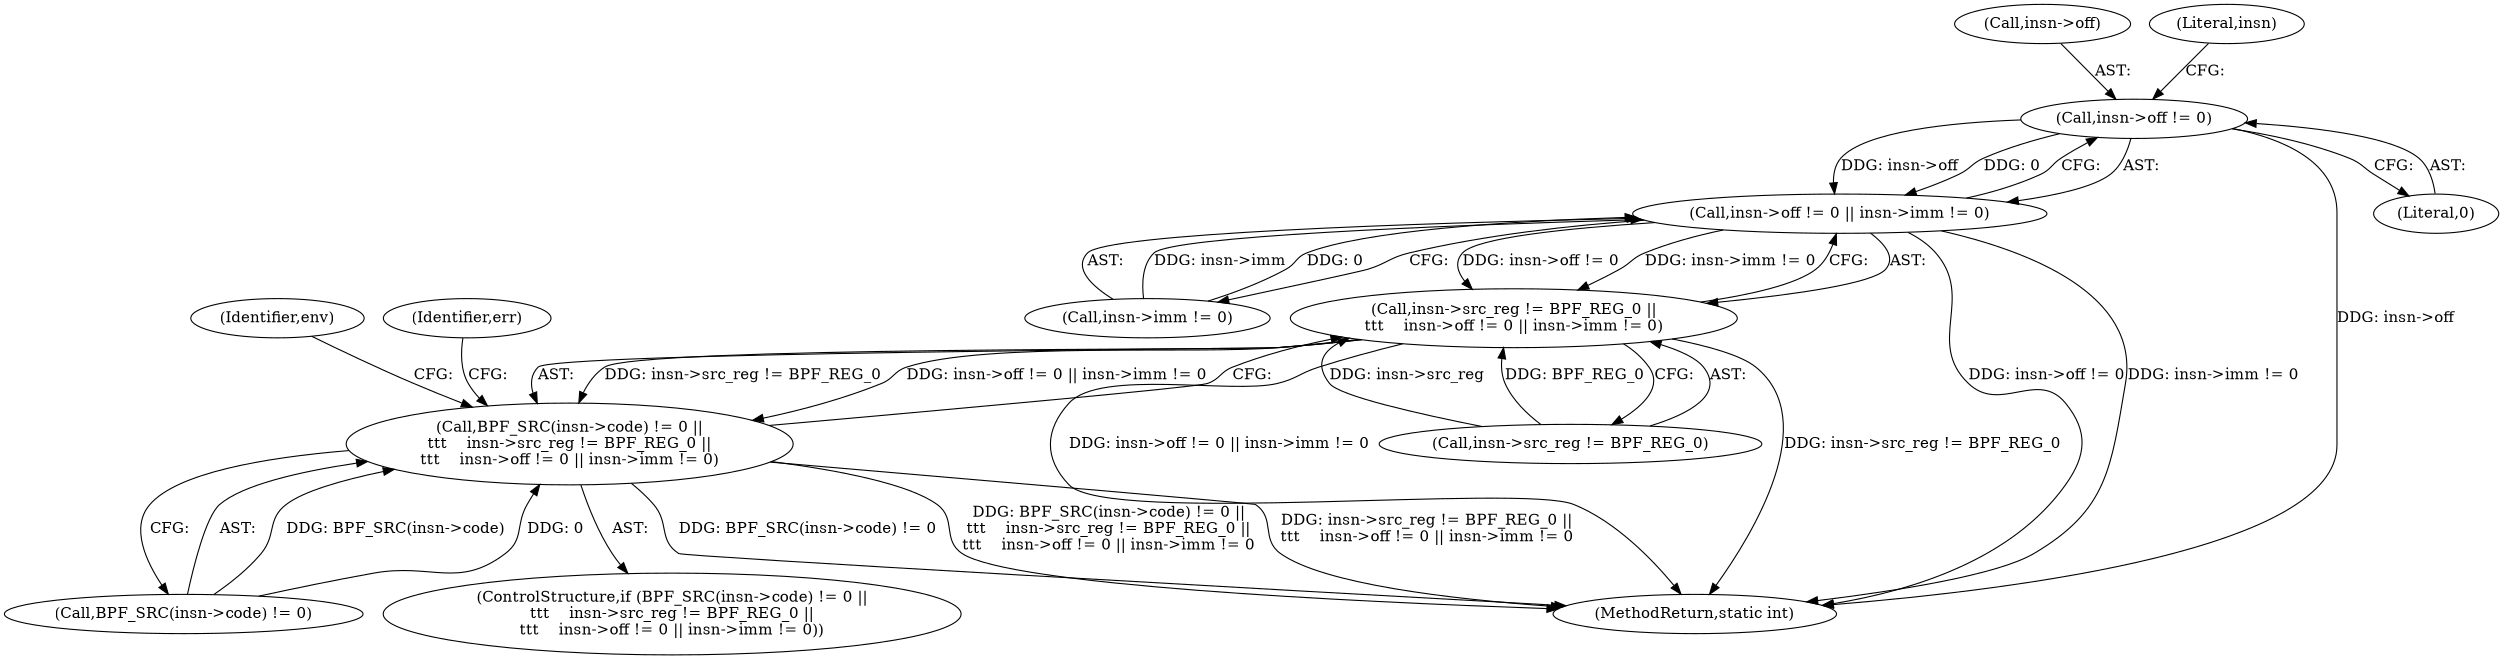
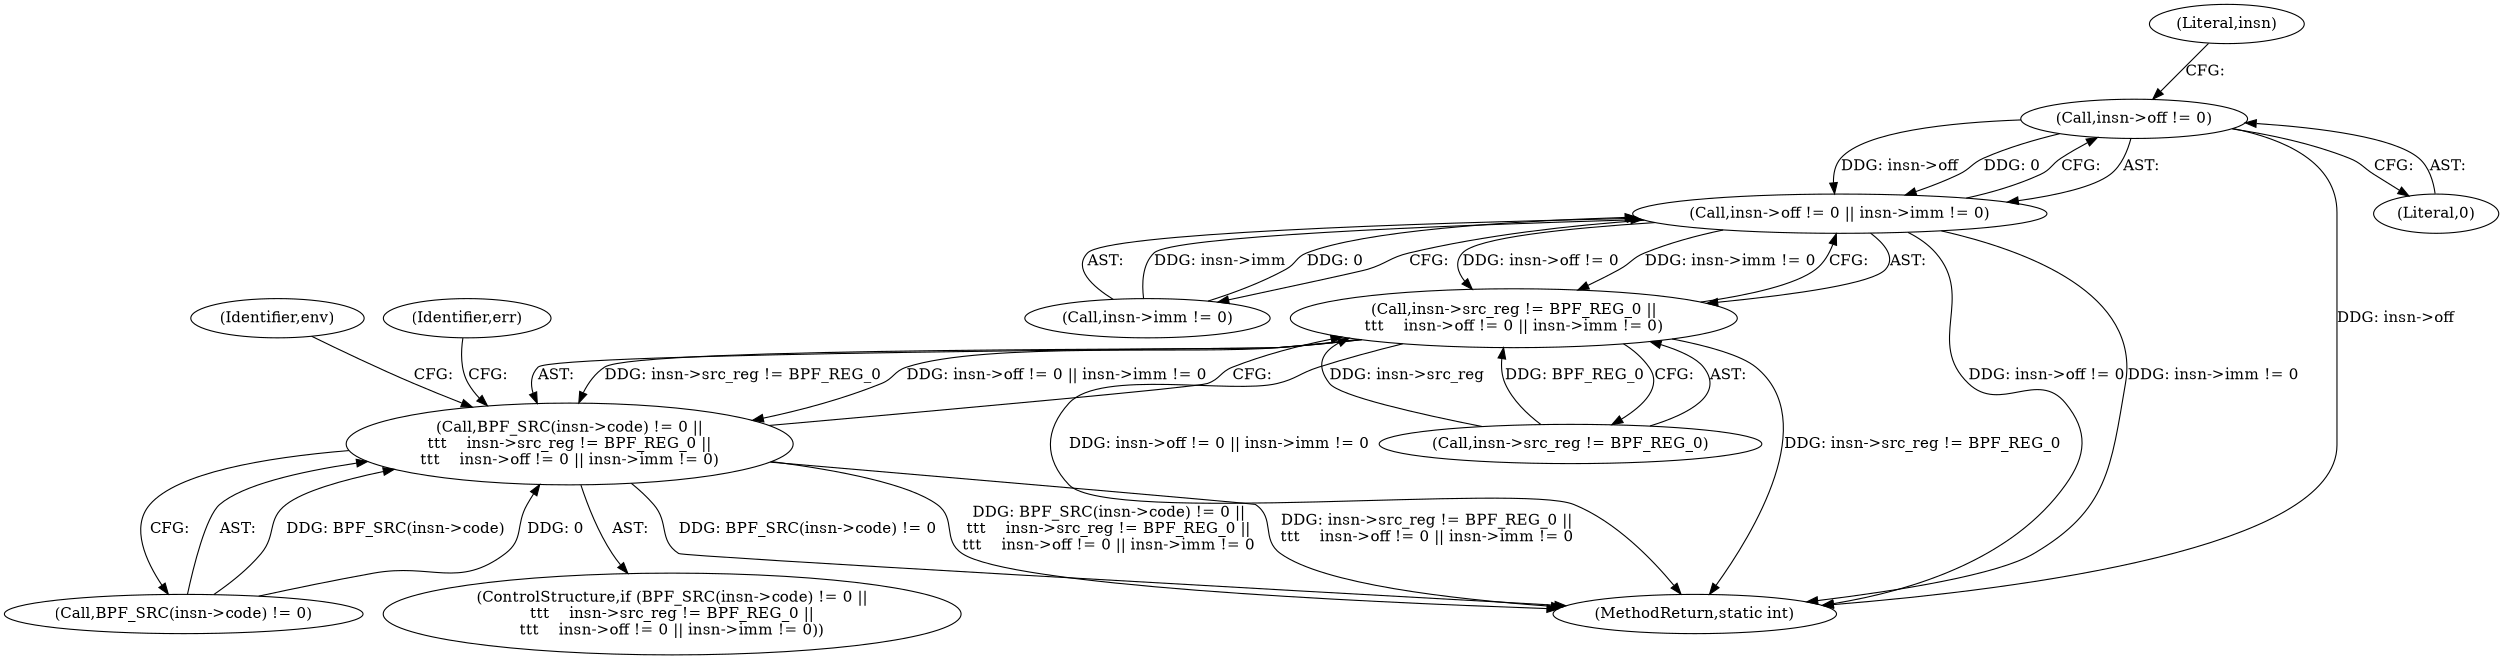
node "(Call,insn->off)": removed
